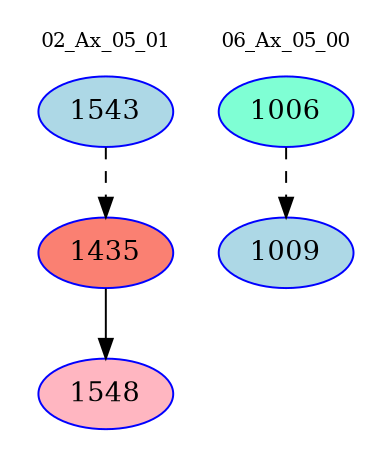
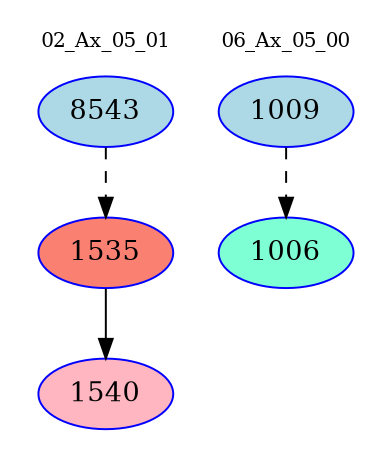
node "1543": label "1543" -> "8543"
edge "1006" -> "1009": reversed
node "1435": label "1435" -> "1535"
node "1548": label "1548" -> "1540"
